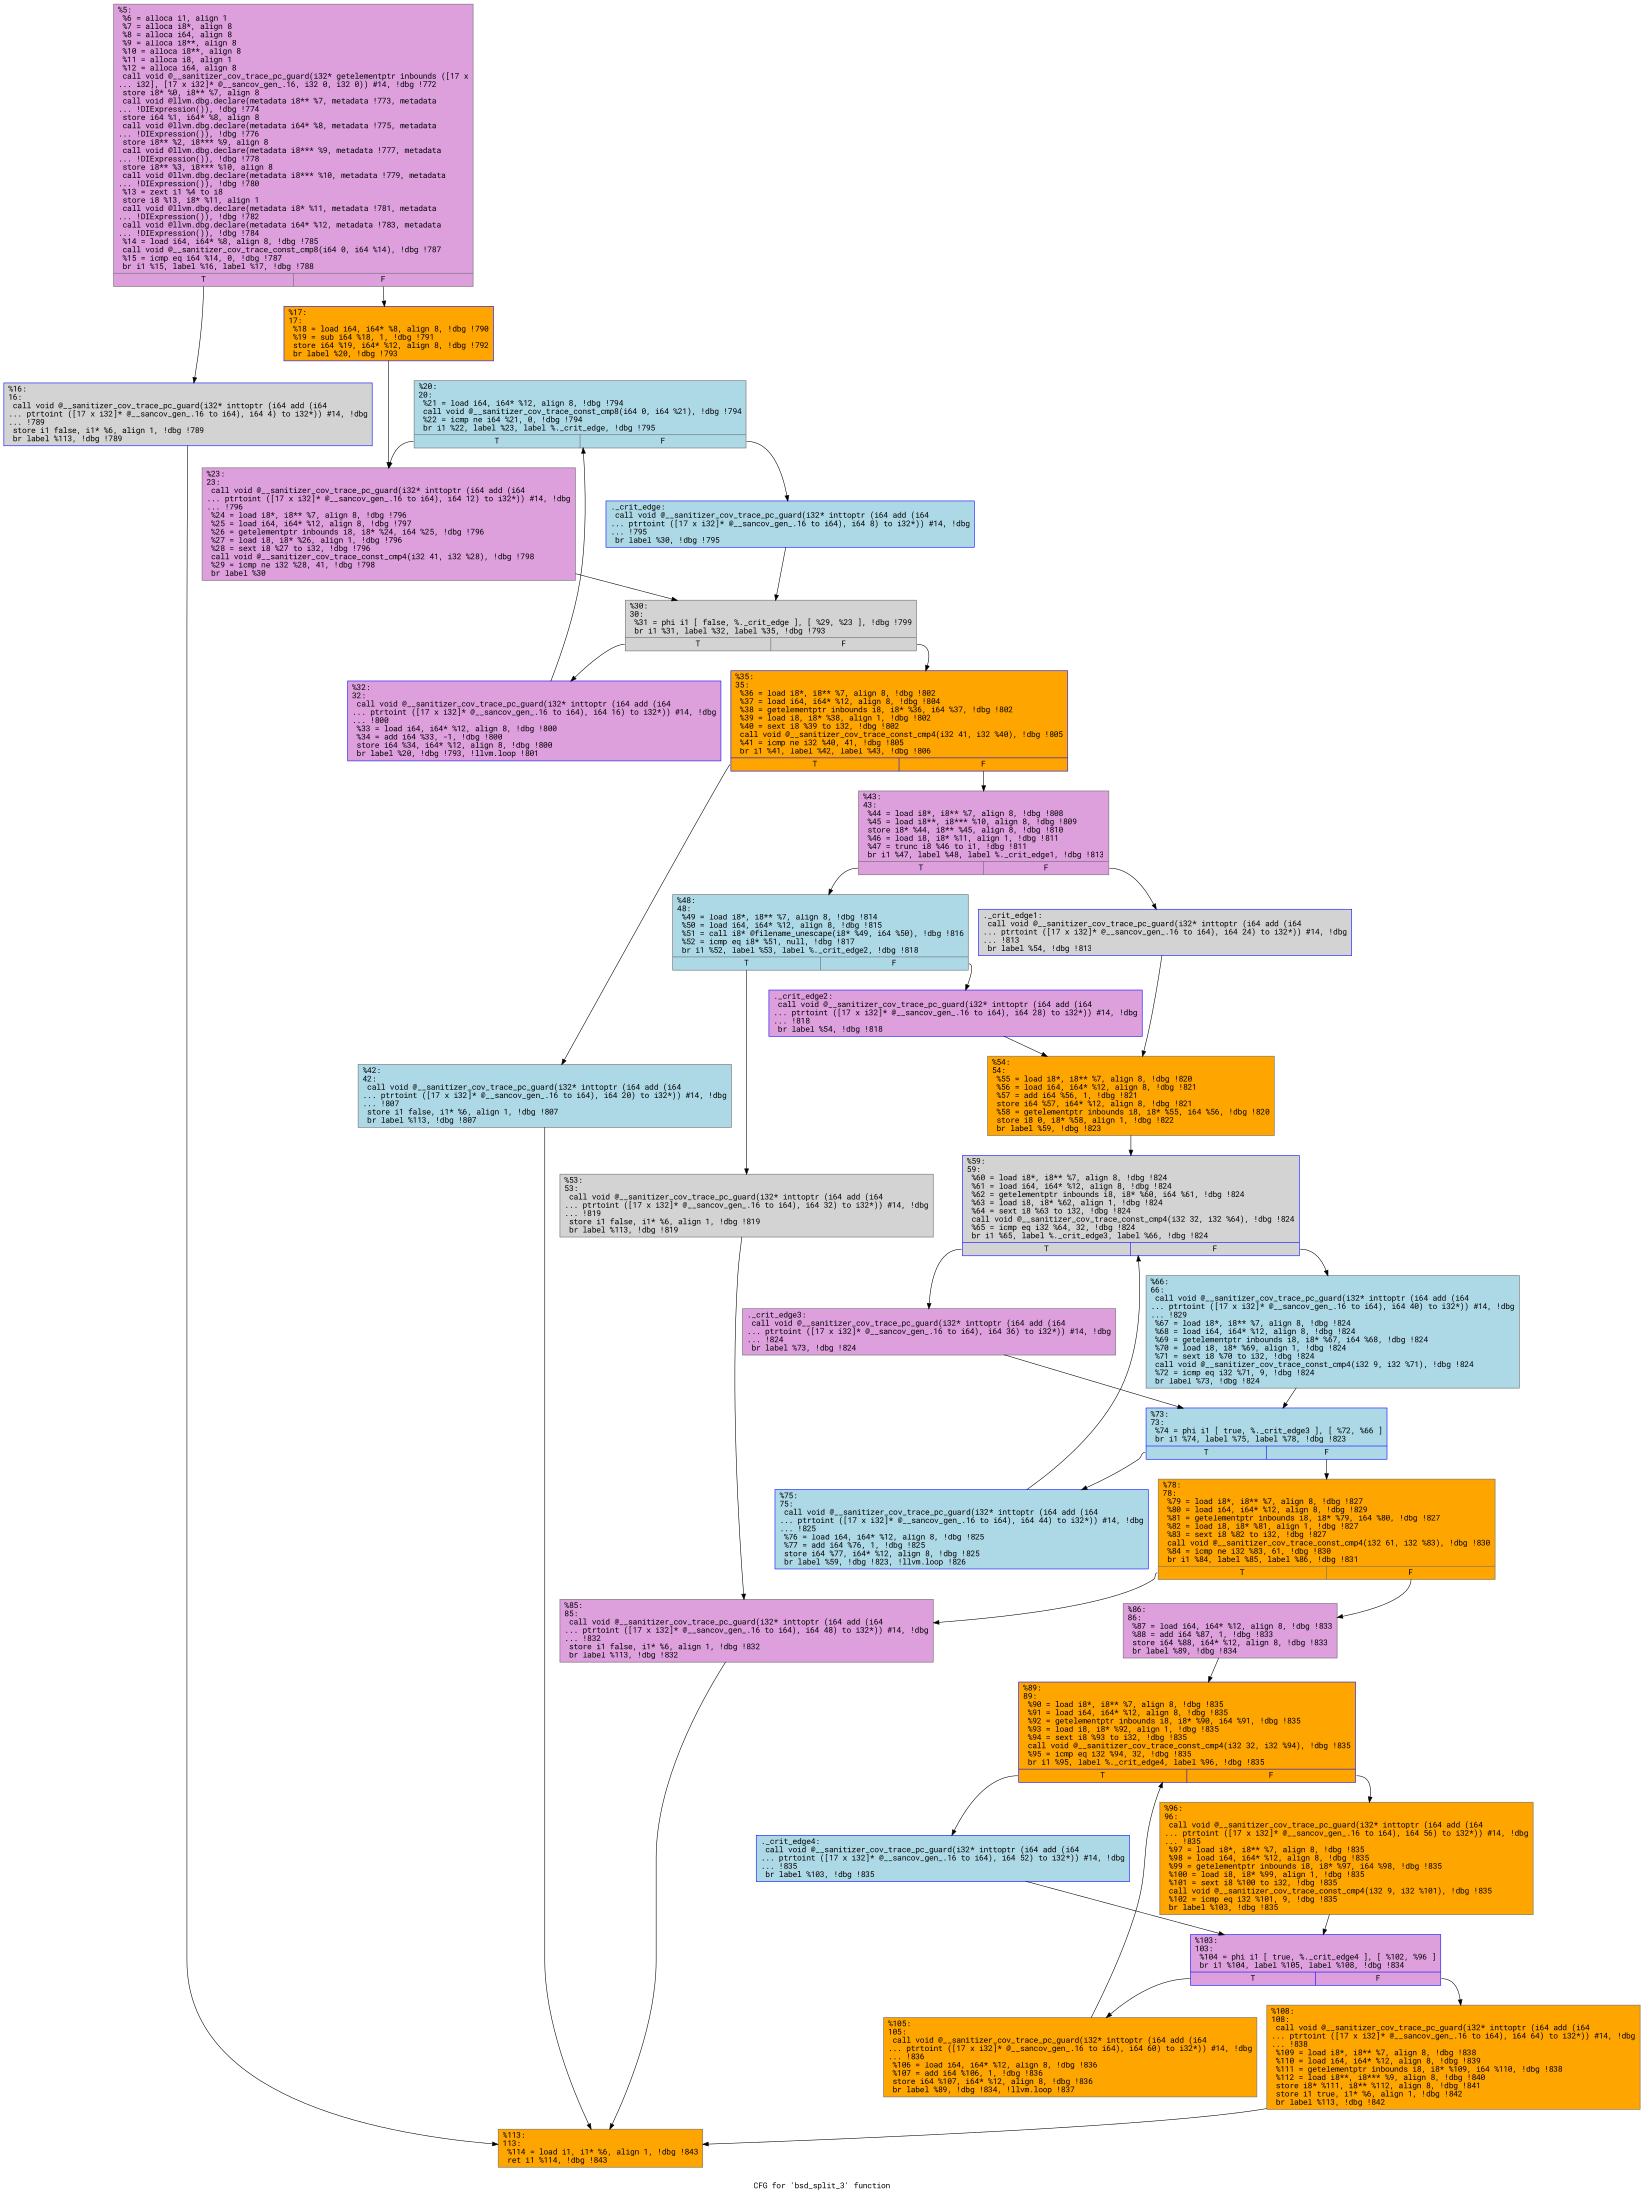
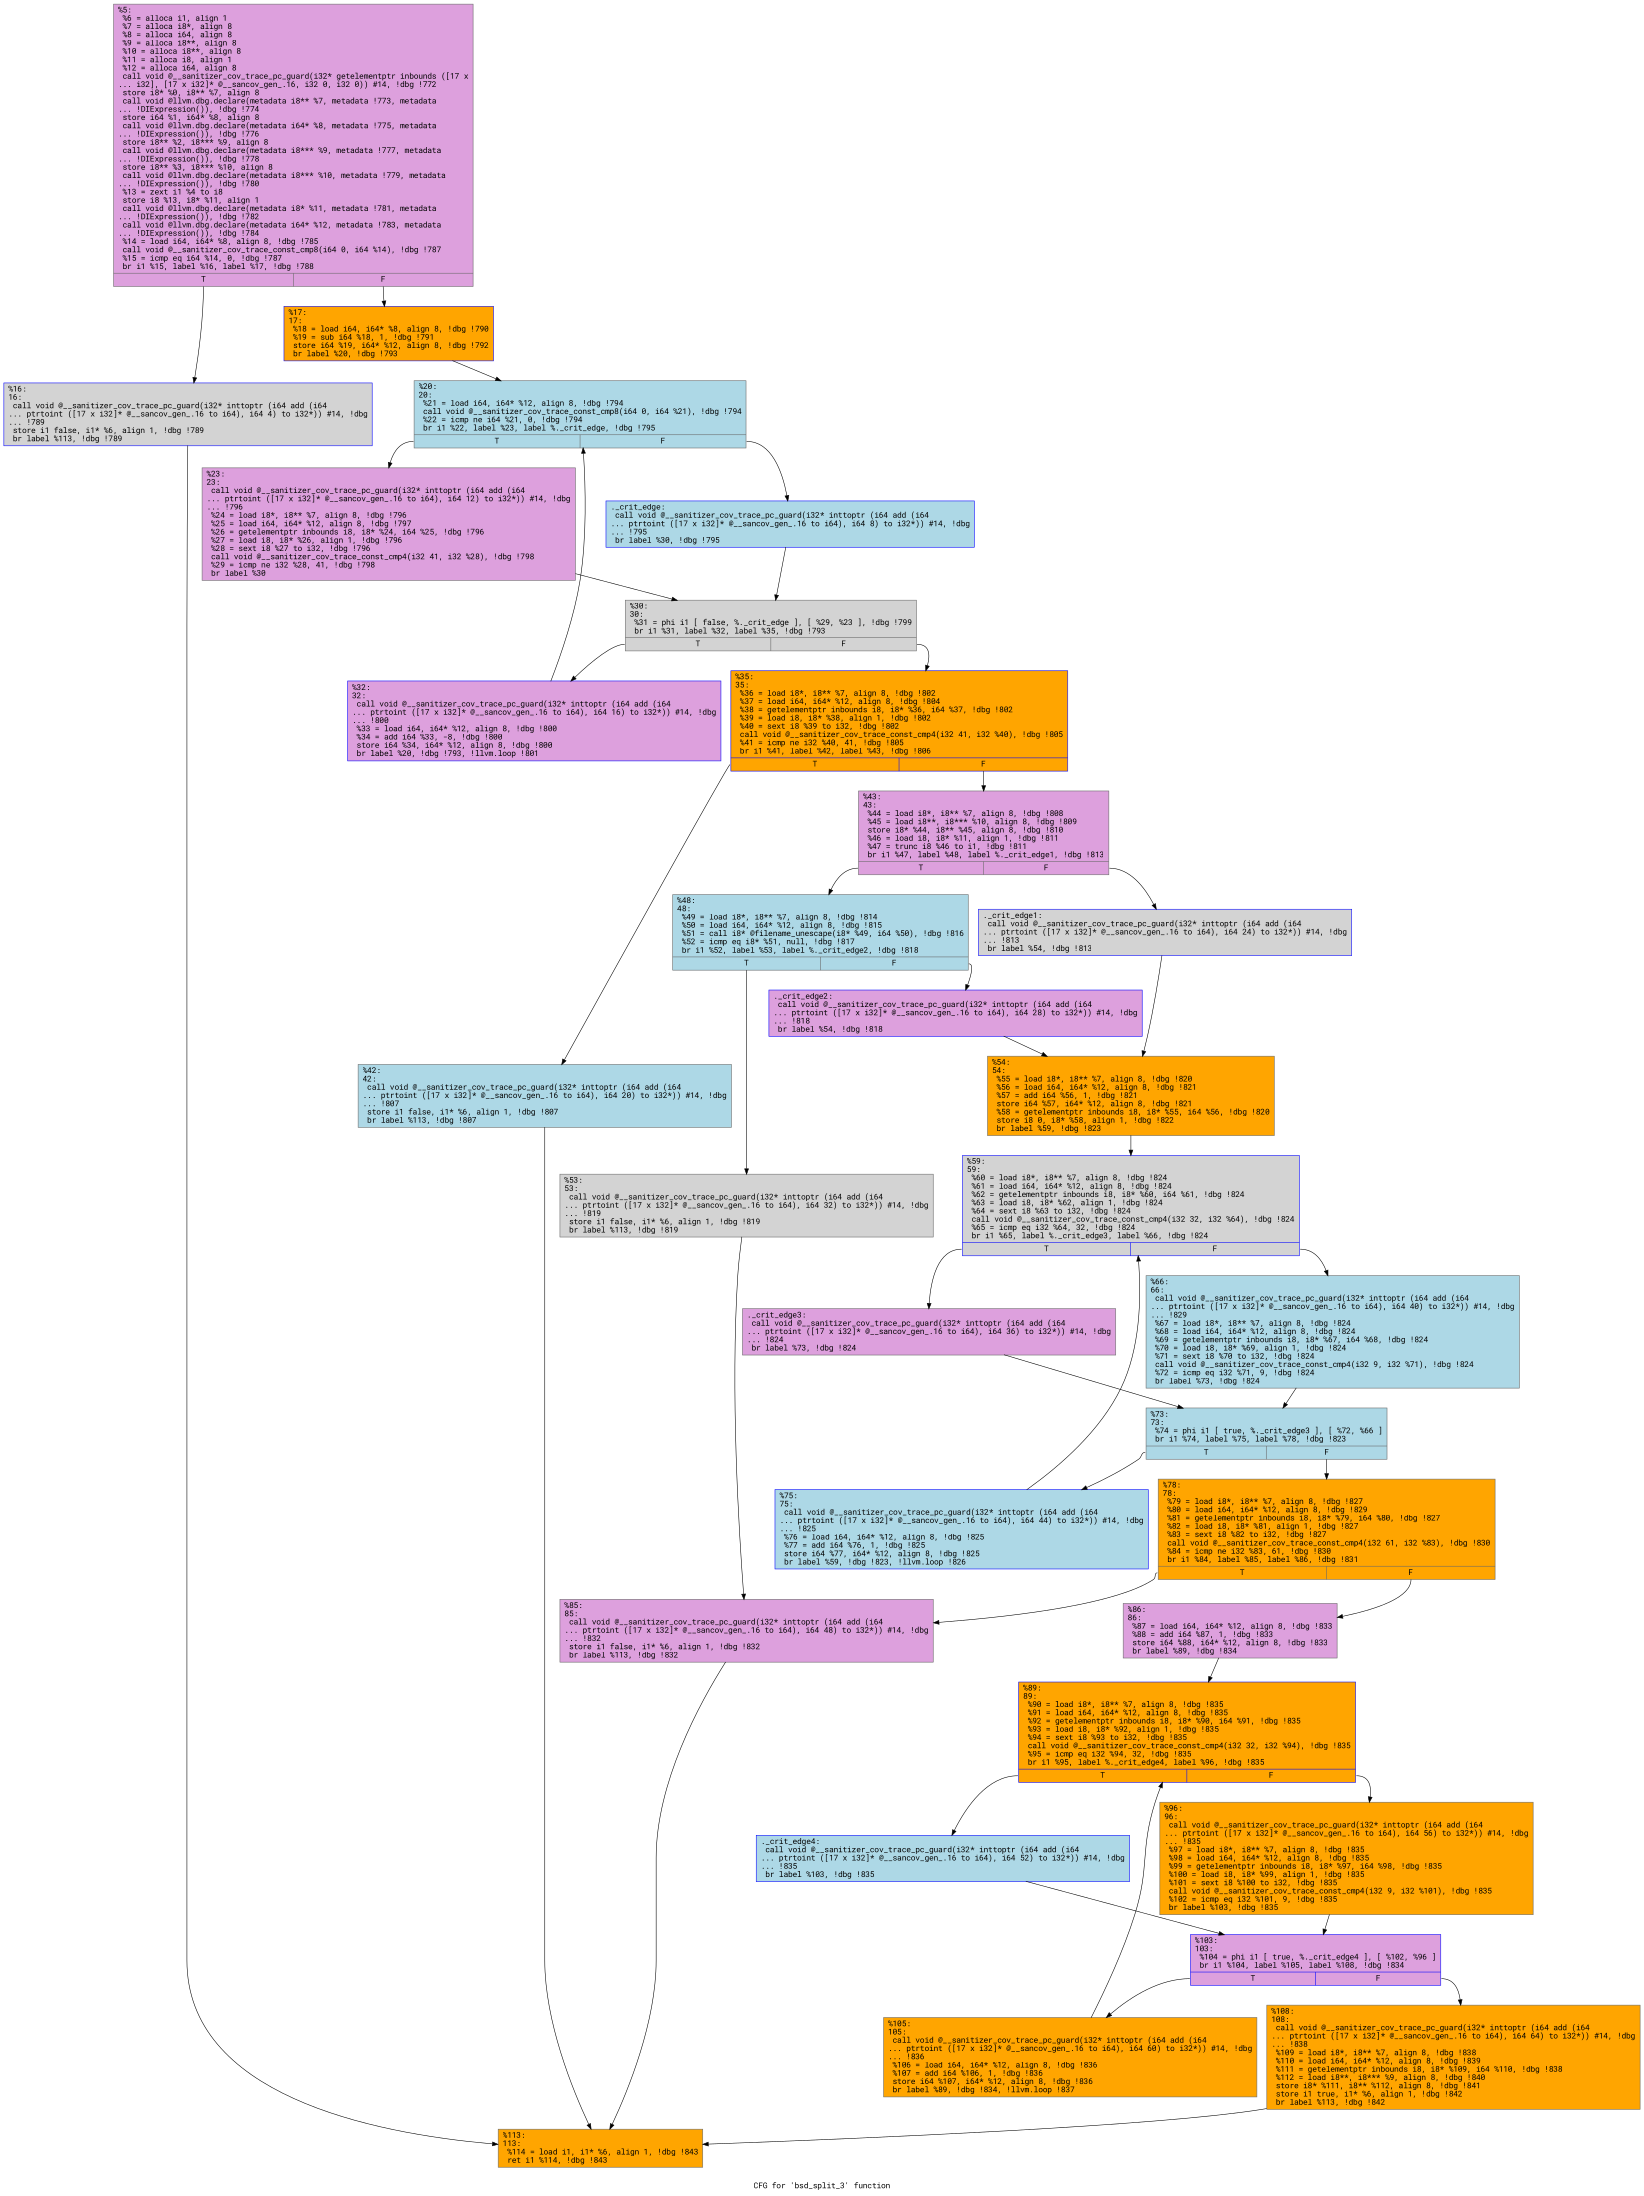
edge "%17:" -> "%23:": now "%17:" -> "%20:"
node "%32:": text "%34 = add i64 %33, -1, !dbg !800" -> "%34 = add i64 %33, -8, !dbg !800"
node "%73:": color blue -> gray40
